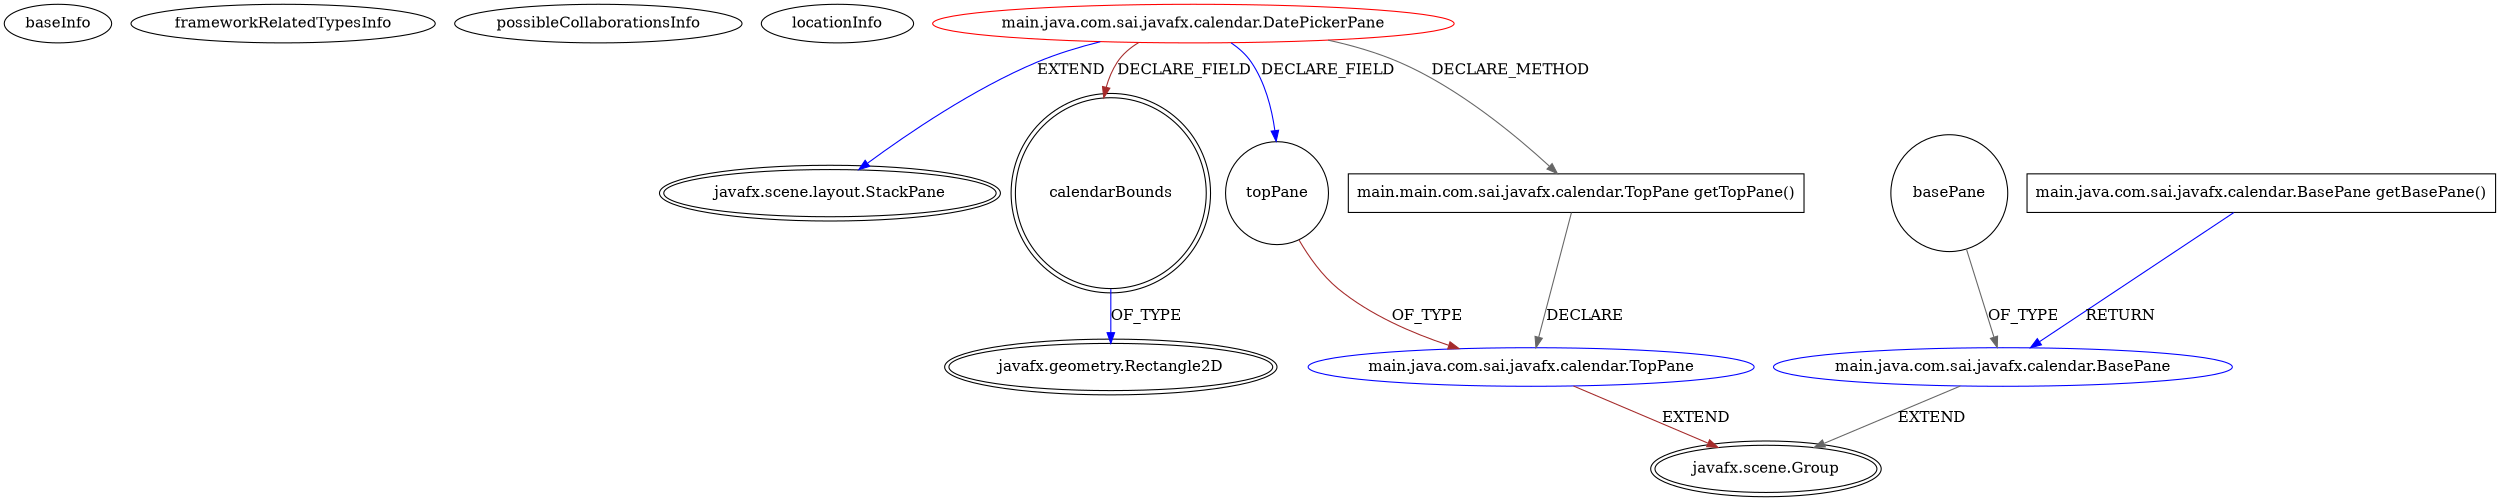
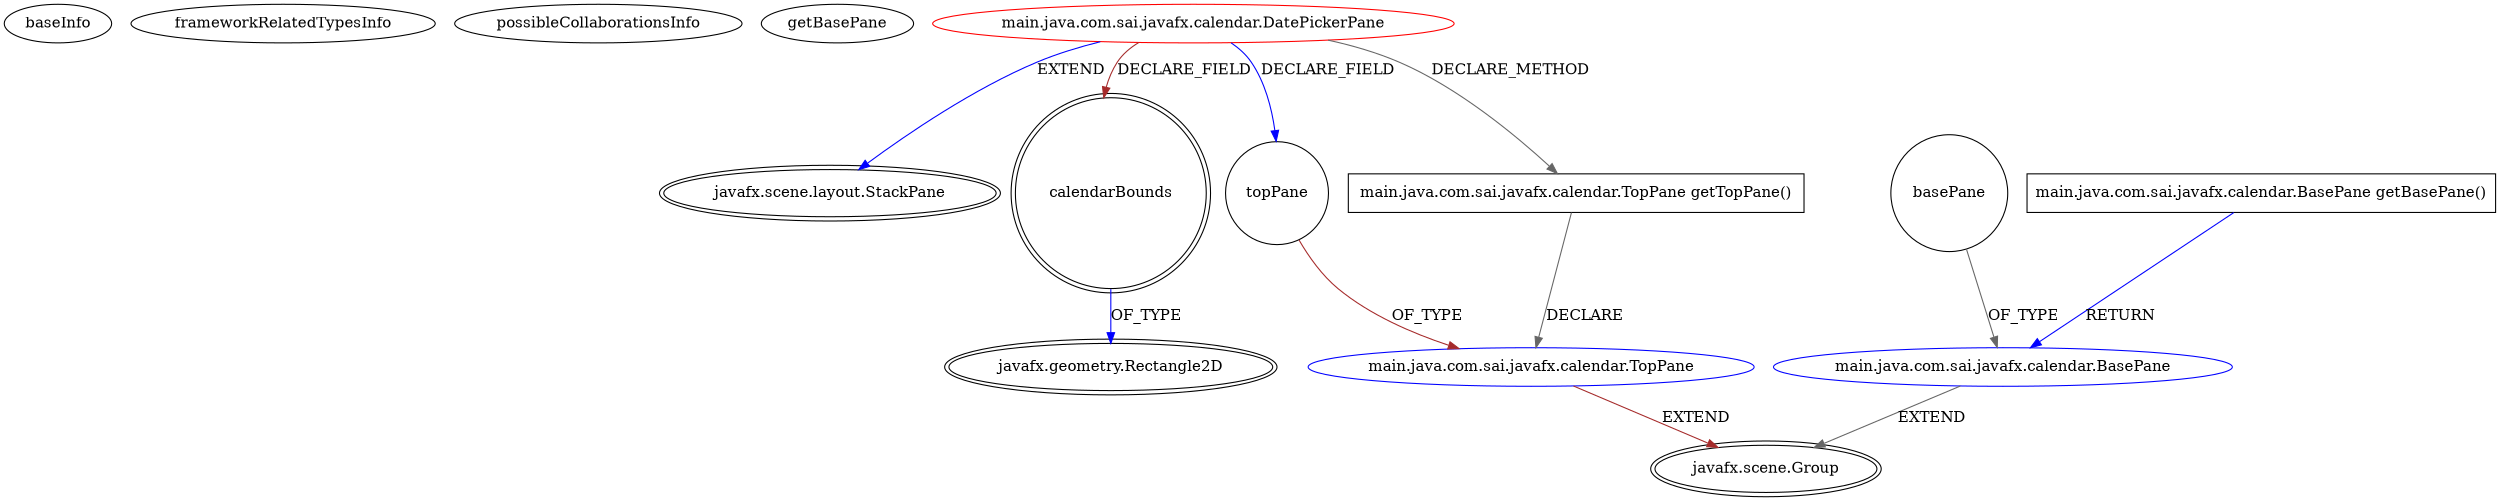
node "locationInfo": label "locationInfo" -> "getBasePane"
node "main.main.com.sai.javafx.calendar.TopPane getTopPane()": label "main.main.com.sai.javafx.calendar.TopPane getTopPane()" -> "main.java.com.sai.javafx.calendar.TopPane getTopPane()"
